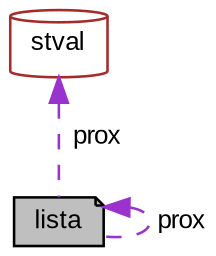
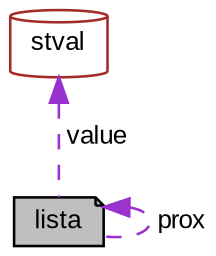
edge "lista" -> "stval": label " prox" -> " value"
